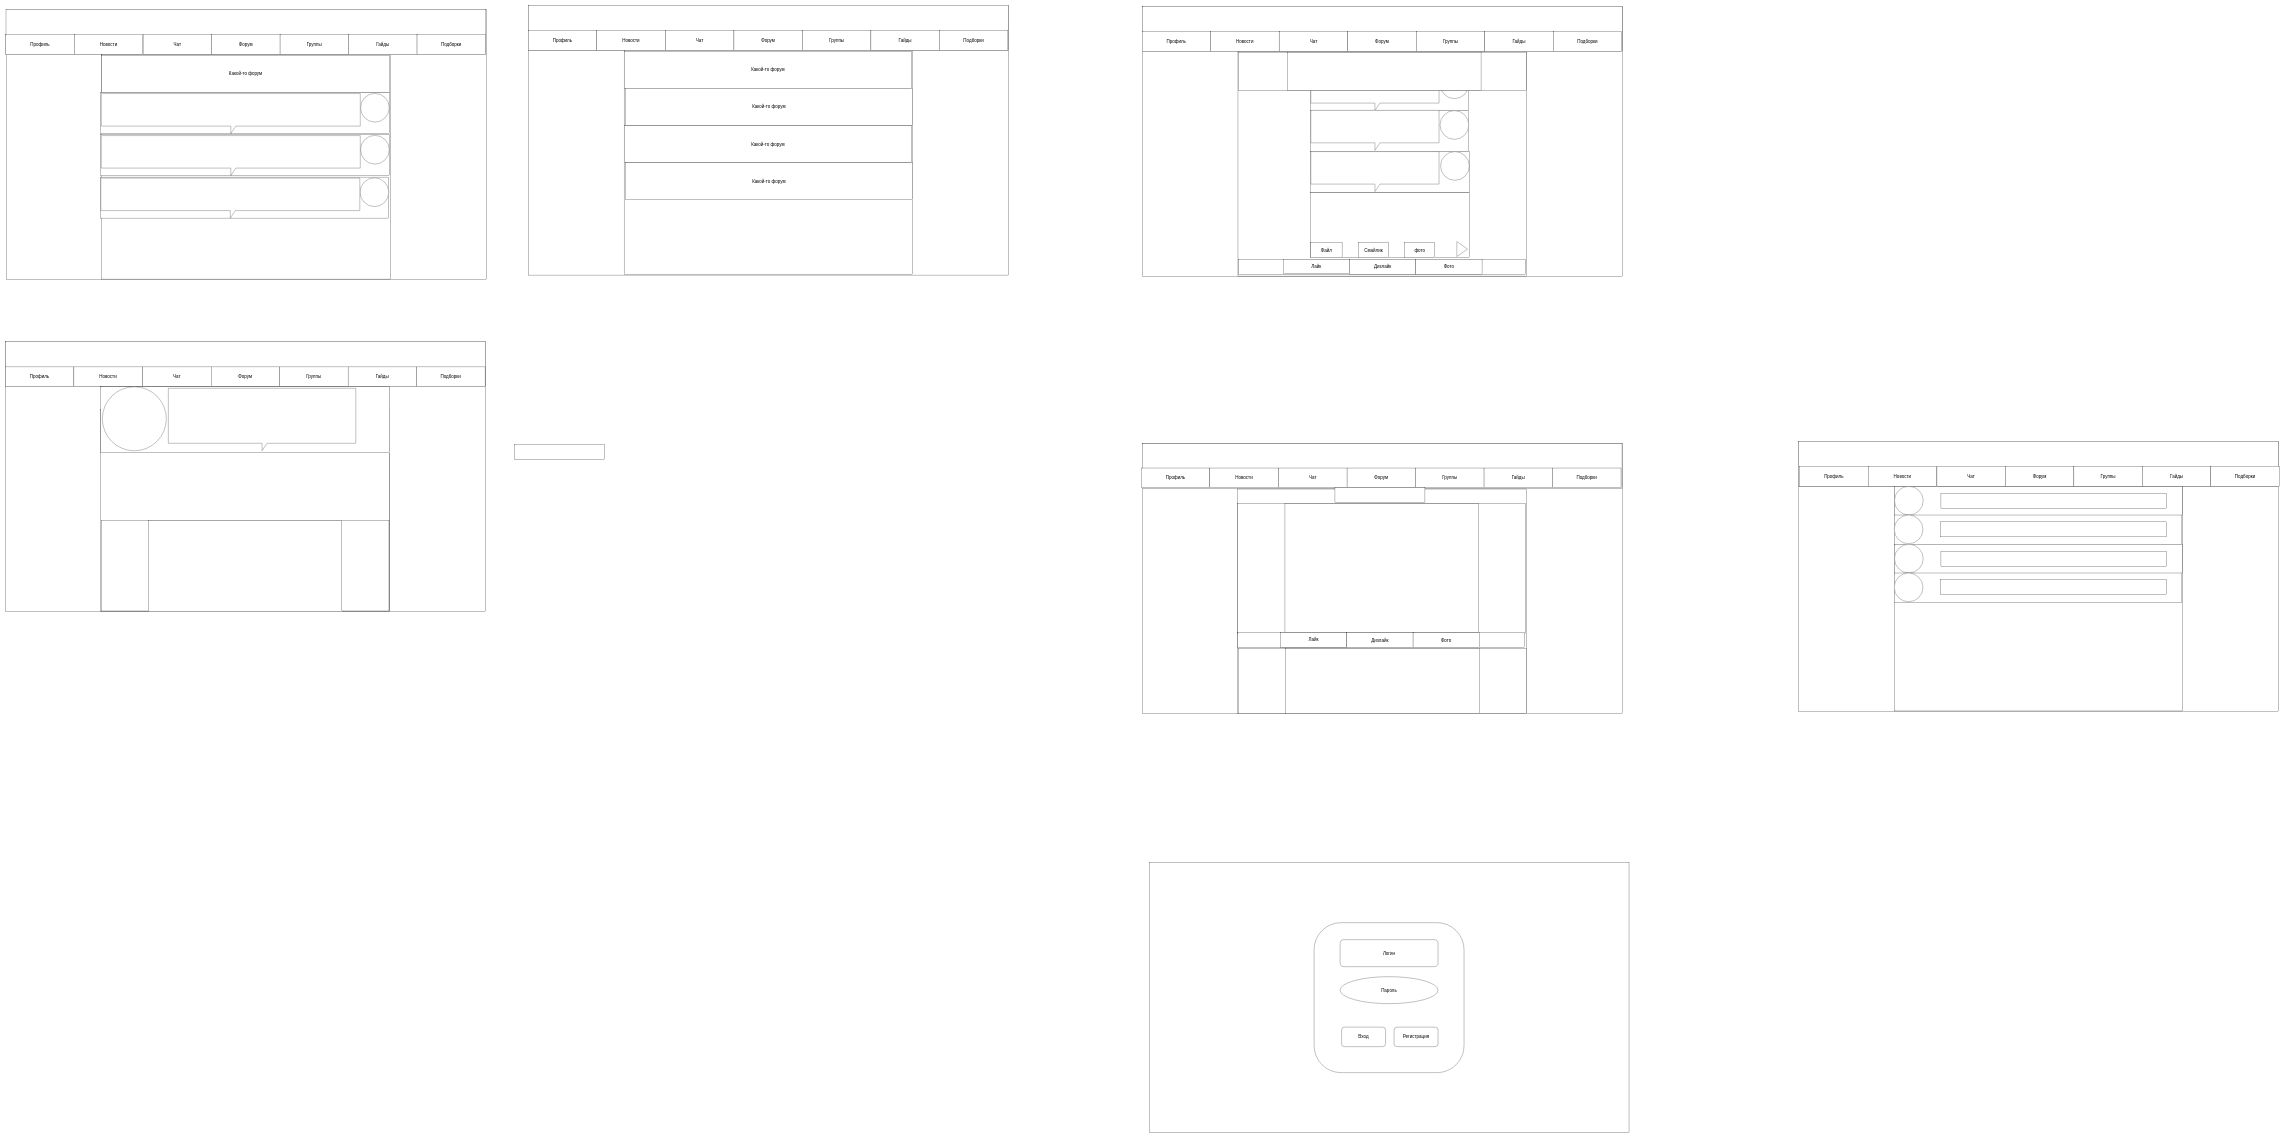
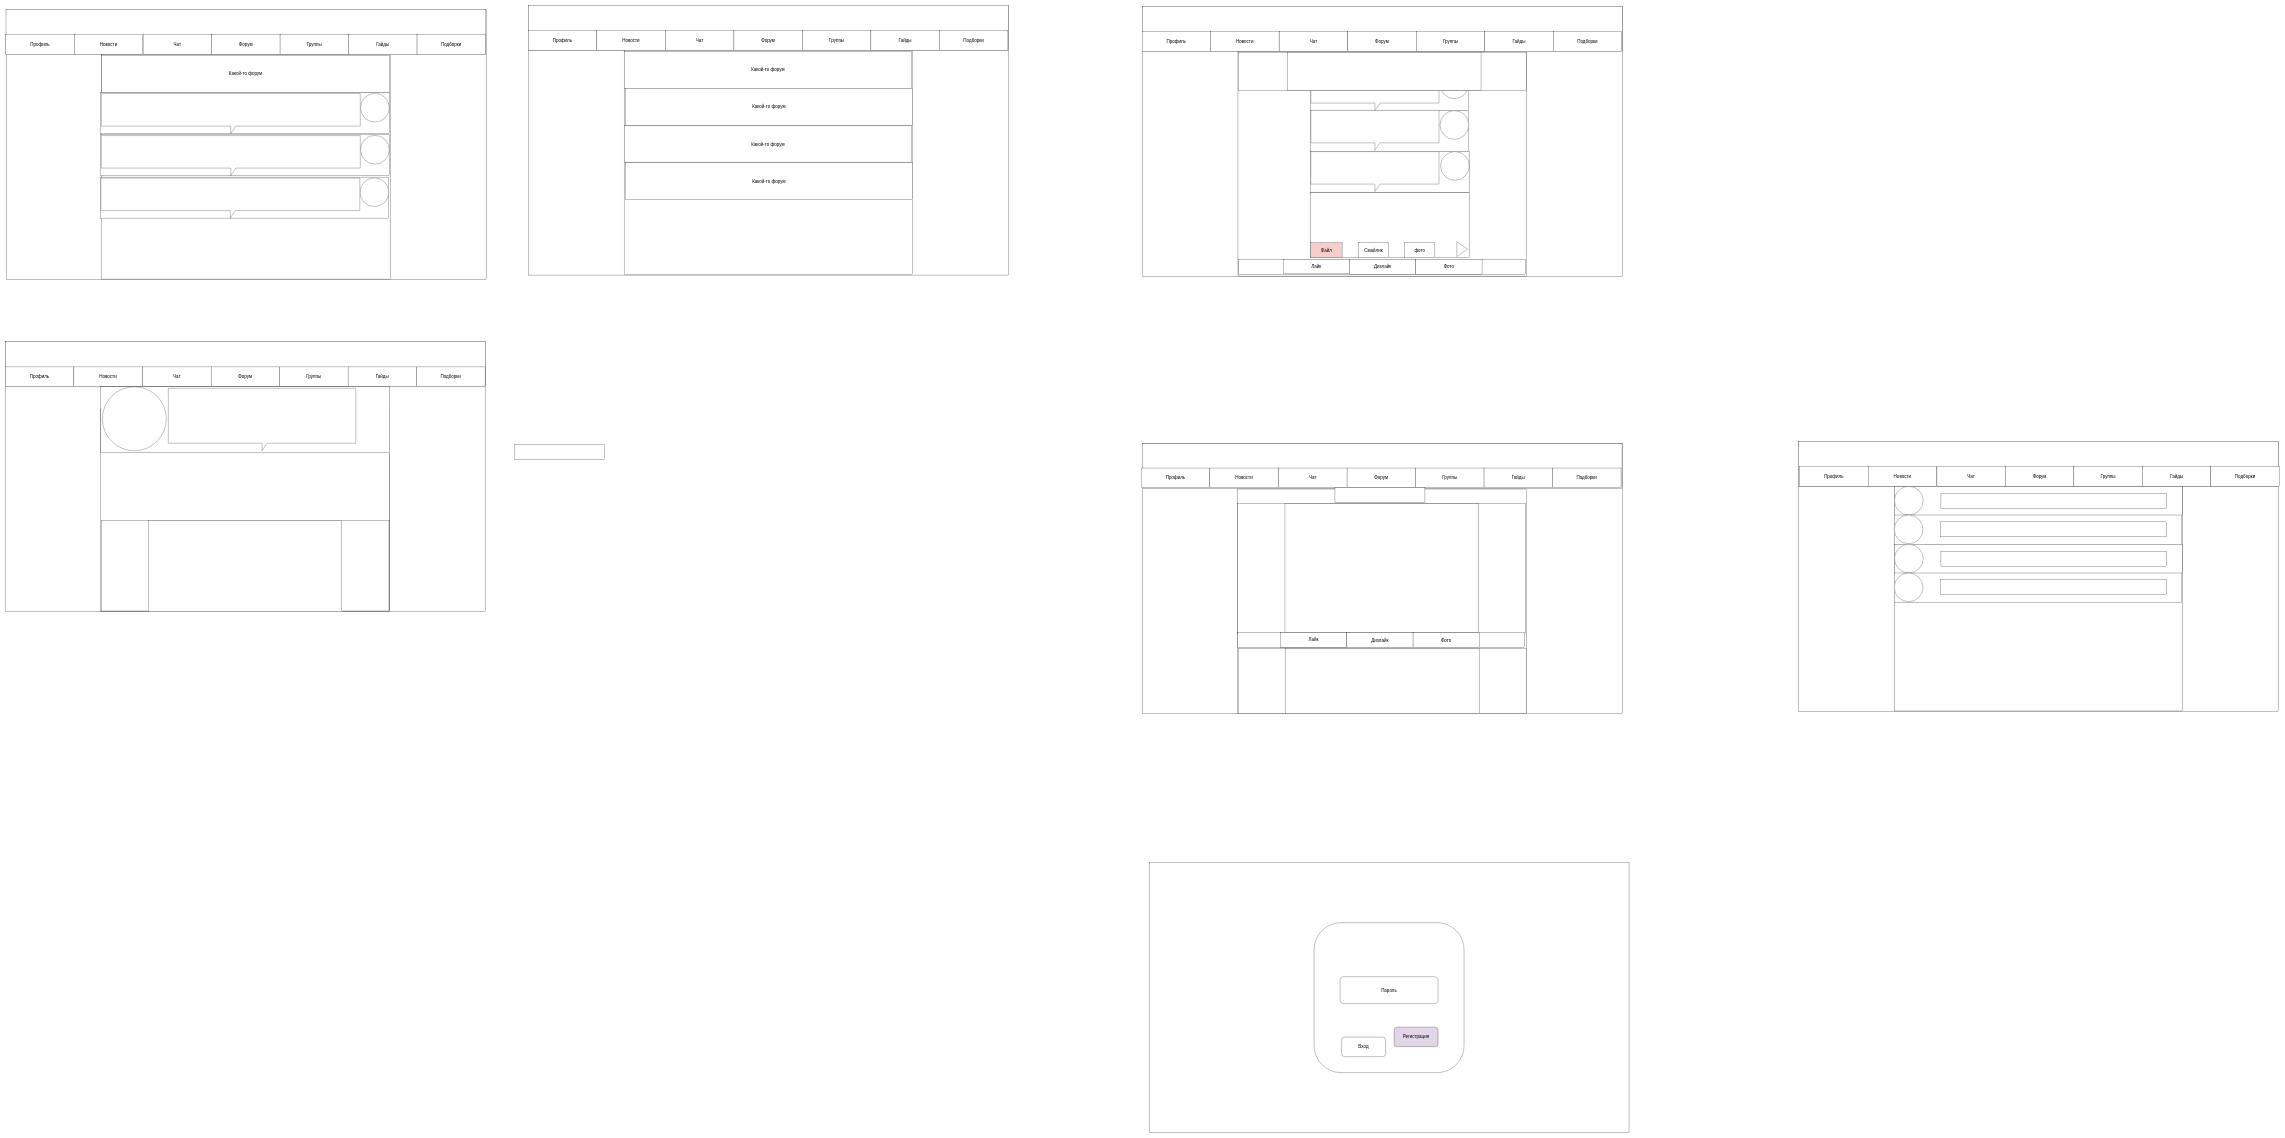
node "Файл": fillcolor #ffffff -> #f8cecc
node "Логин": removed
node "Пароль": shape ellipse -> rounded rectangle
node "Вход": moved (1364, 1037) -> (1364, 1047)
node "Регистрация": fillcolor #ffffff -> #e1d5e7
